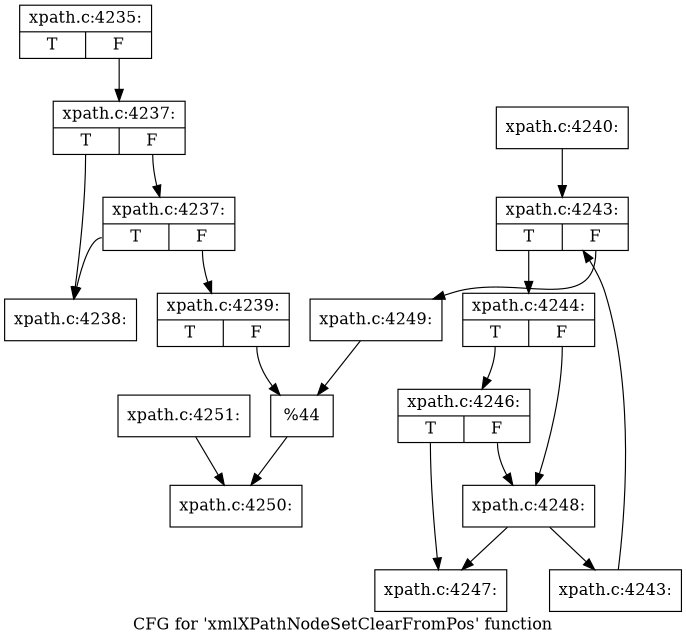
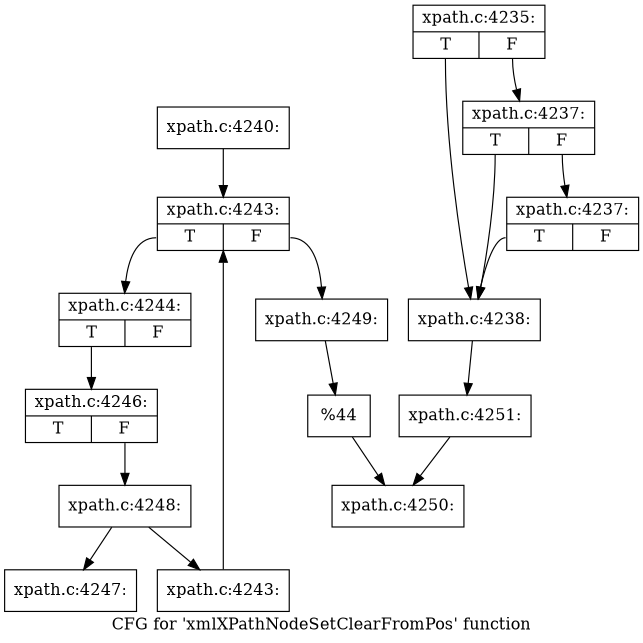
edge "xpath.c:4235:" -> "xpath.c:4238:": added
node "xpath.c:4239:": removed
edge "xpath.c:4238:" -> "xpath.c:4251:": added
edge "xpath.c:4244:" -> "xpath.c:4248:": removed
edge "xpath.c:4246:" -> "xpath.c:4247:": removed
